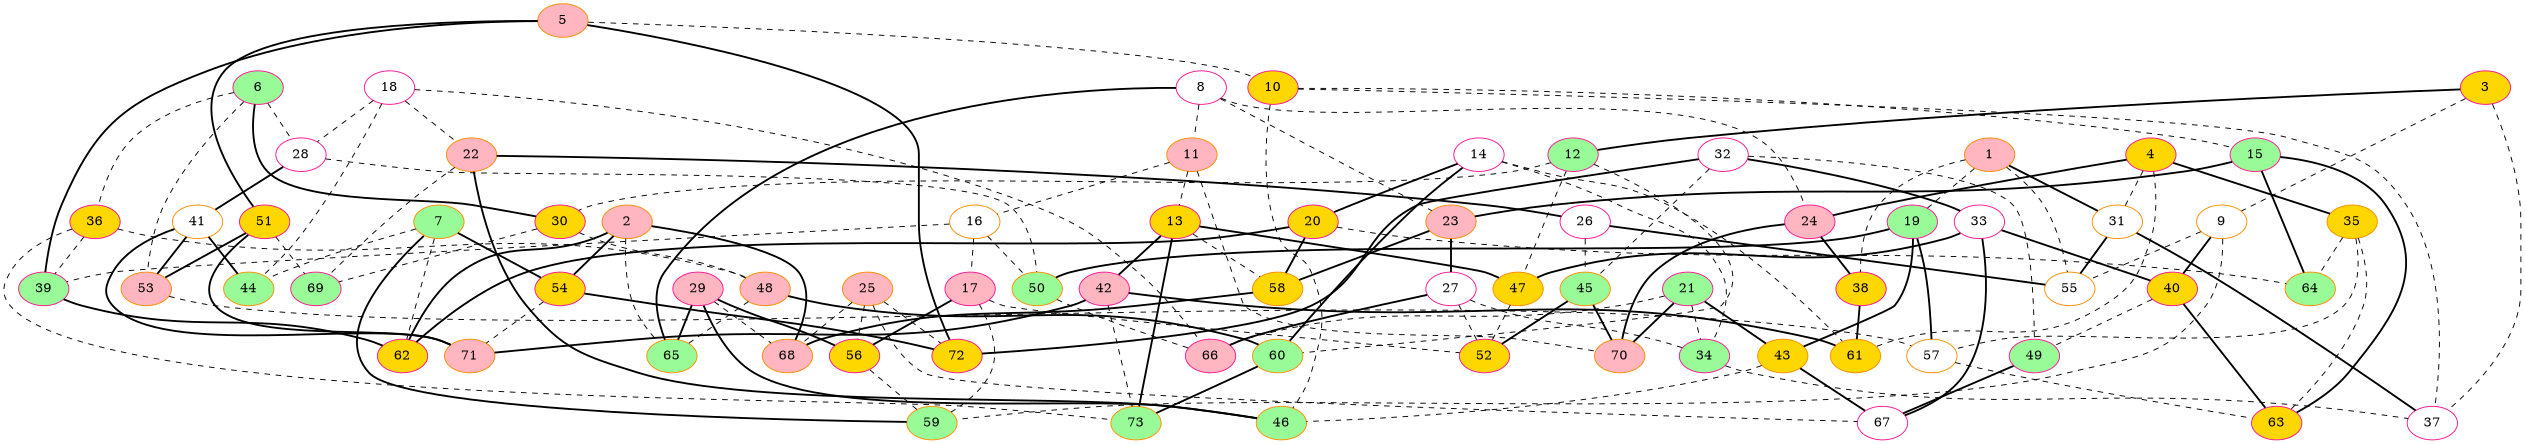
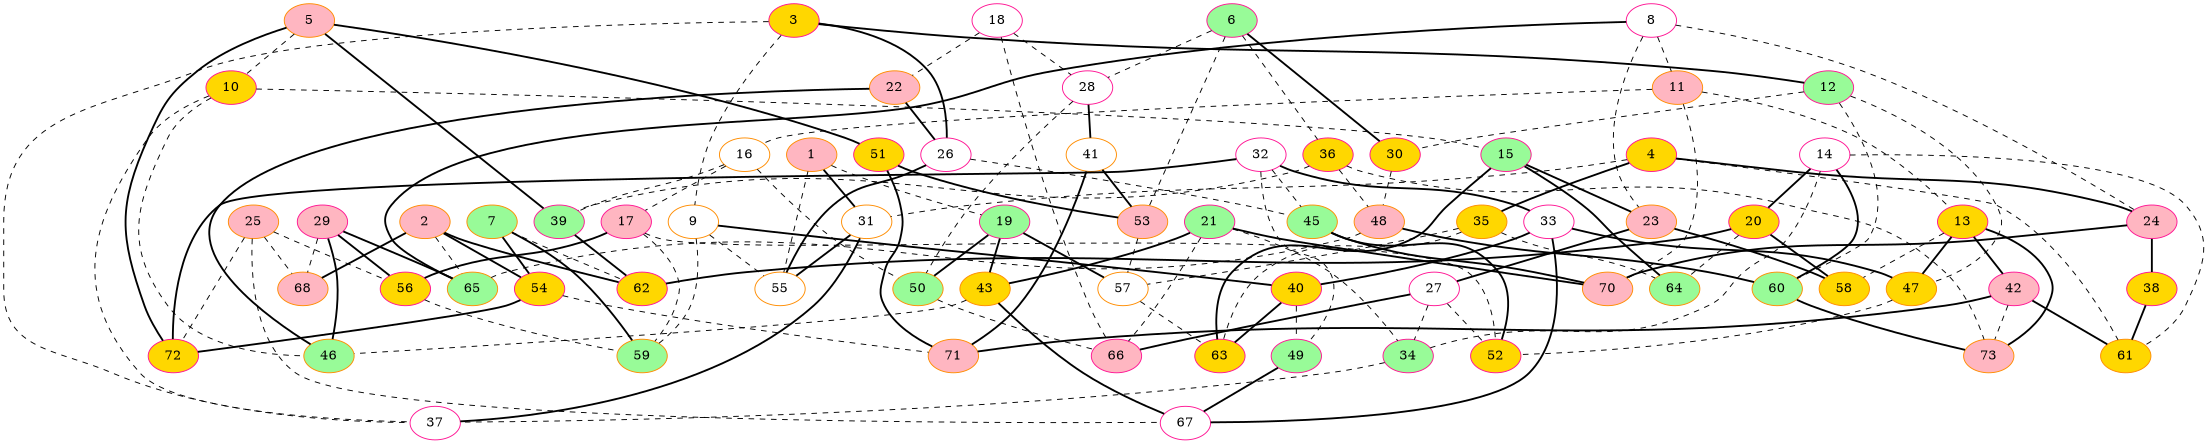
edge "3" -- "26": added
edge "1" -- "38": removed
node "44": removed
node "69": removed
edge "58" -- "68": removed
node "73": fillcolor palegreen -> lightpink
